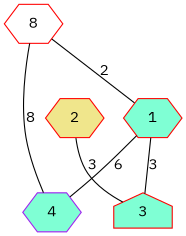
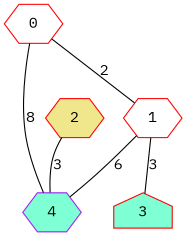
node "8": label "8" -> "0"
node "1": fillcolor aquamarine -> white
edge "2" -- "3": now "2" -- "4"
